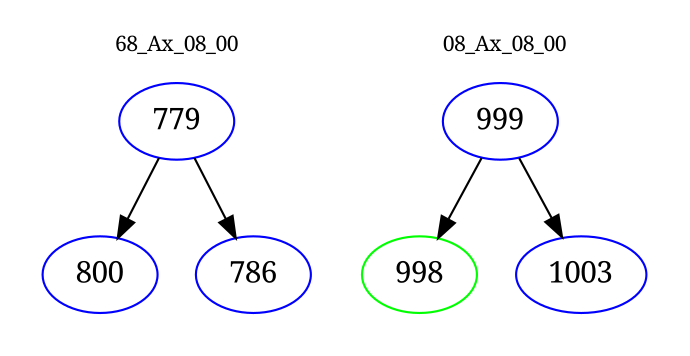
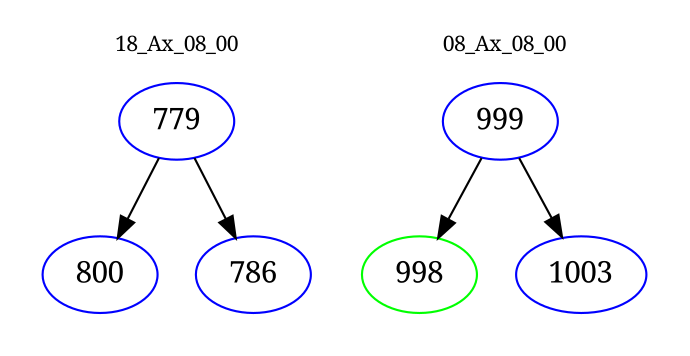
cluster "68_Ax_08_00": label "68_Ax_08_00" -> "18_Ax_08_00"
